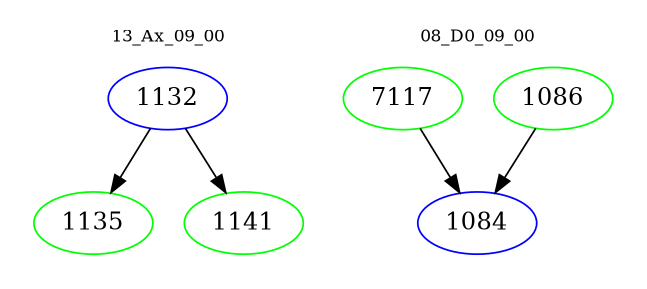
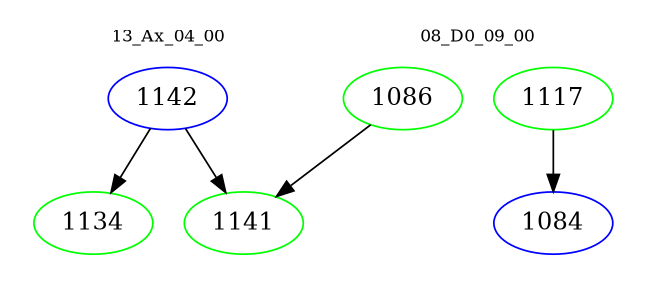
cluster "13_Ax_09_00": label "13_Ax_09_00" -> "13_Ax_04_00"
node "1132": label "1132" -> "1142"
node "7117": label "7117" -> "1117"
edge "1086" -> "1084": now "1086" -> "1141"
node "1135": label "1135" -> "1134"
